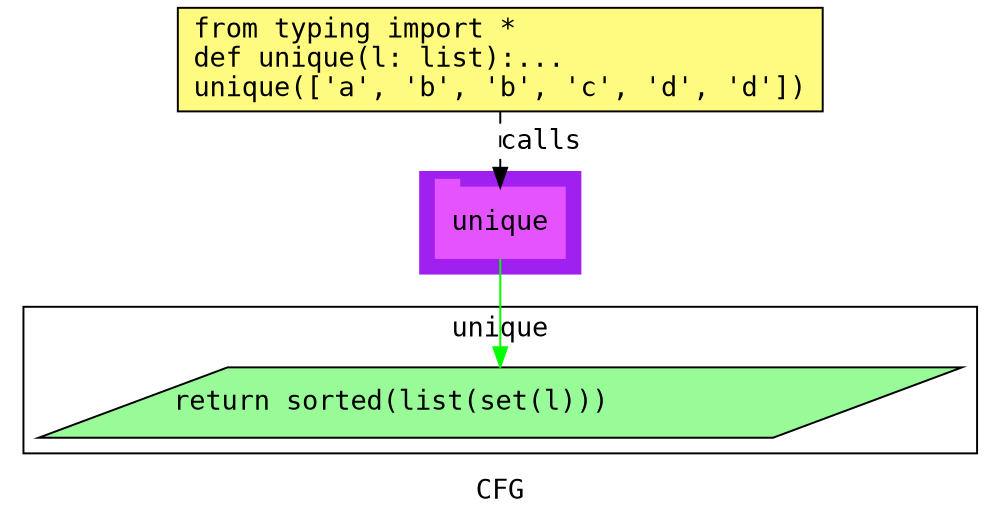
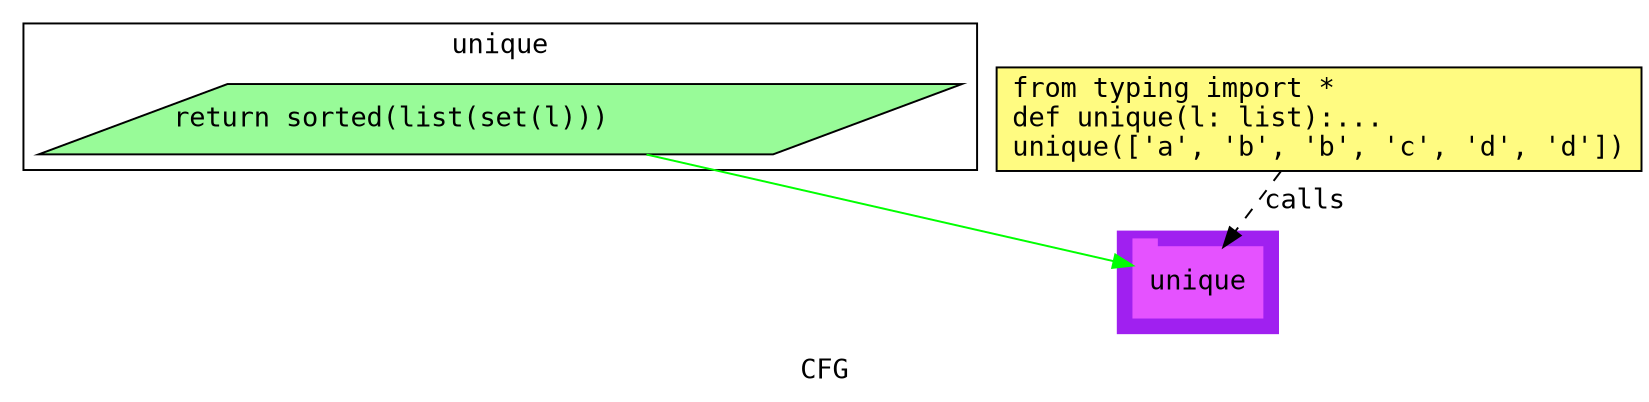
edge "unique" -> "return sorted(list(set(l)))": reversed
